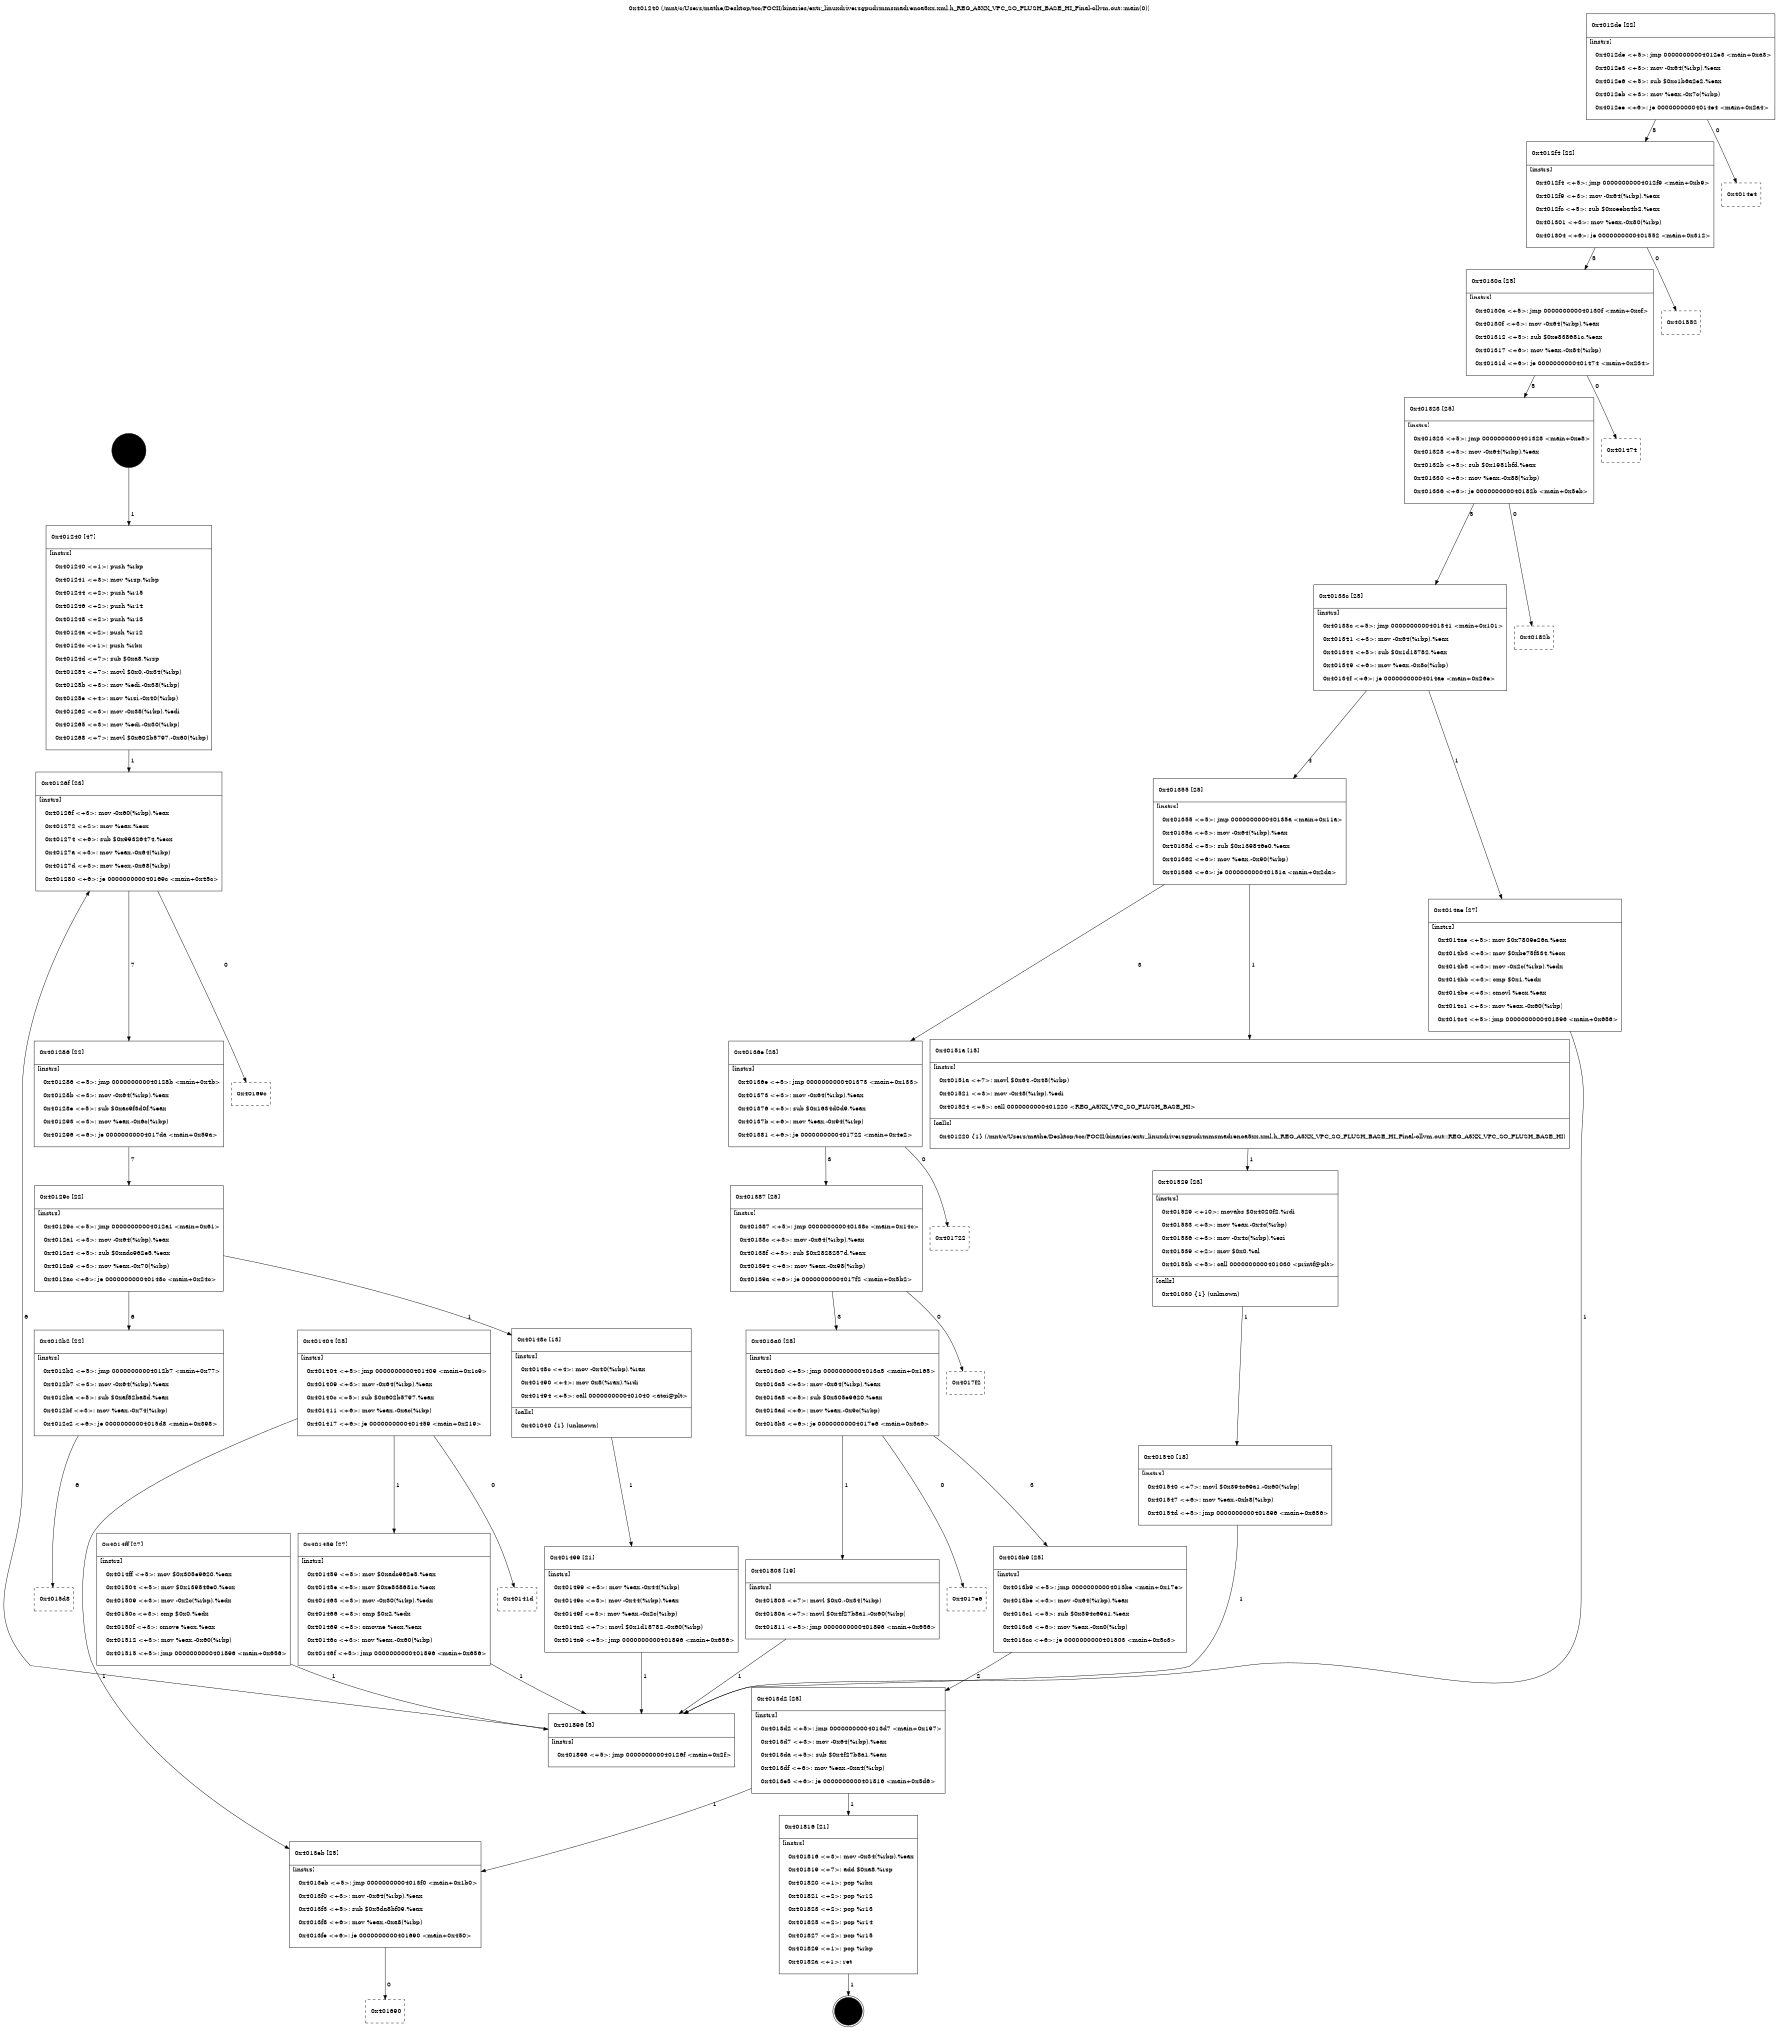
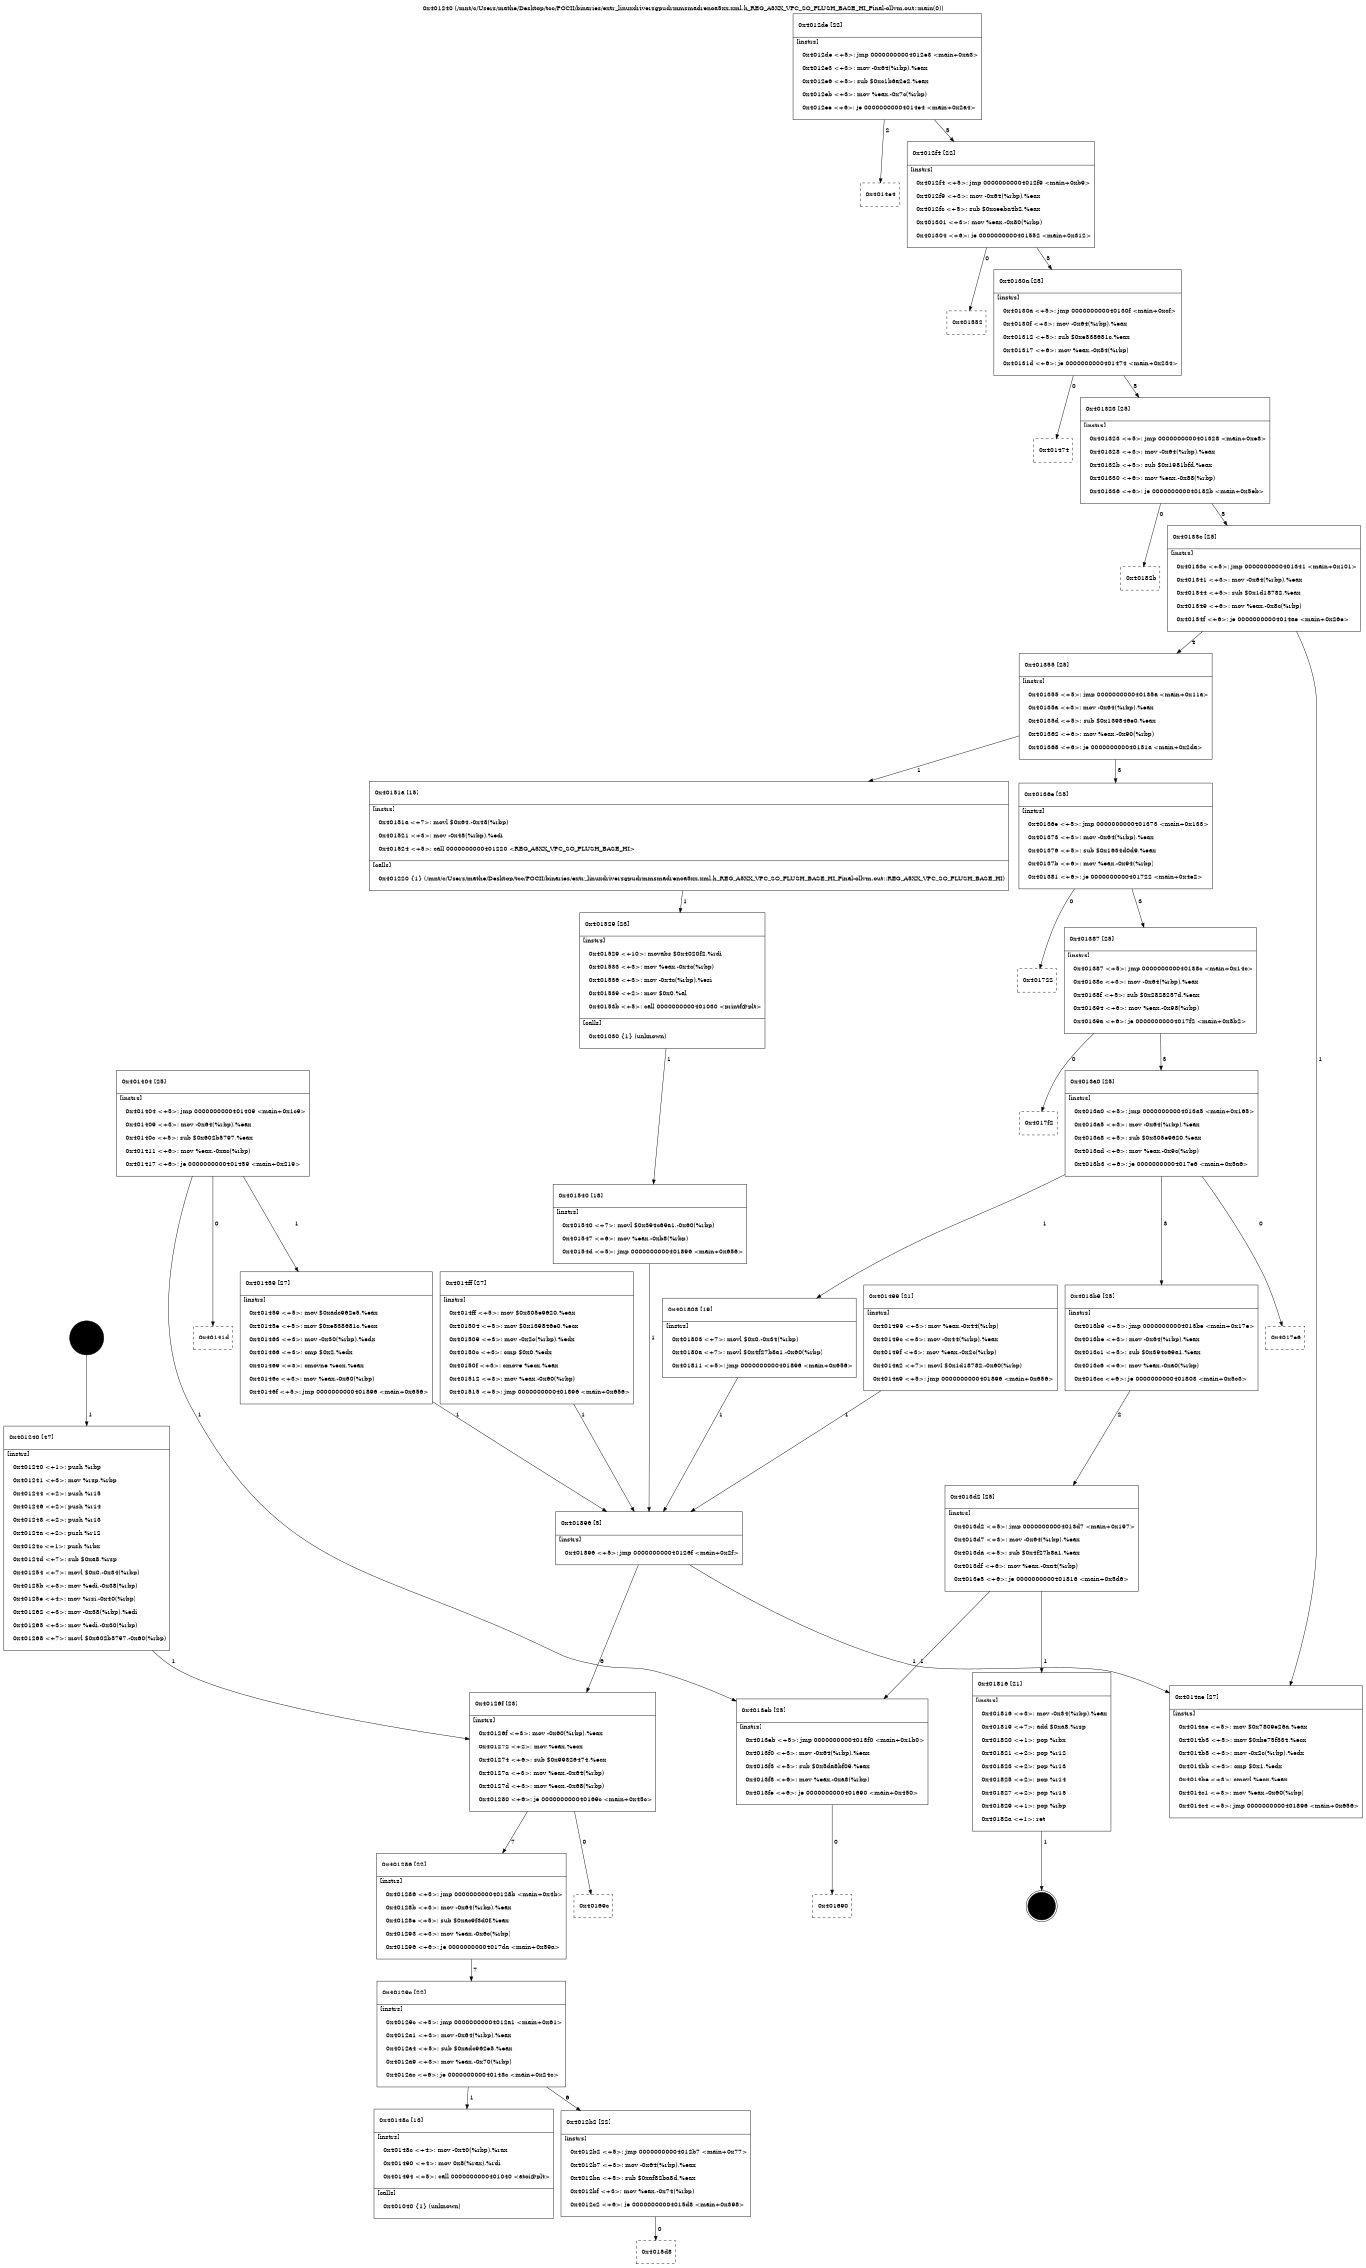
edge "0x4012de [22]" -> "0x4014e4": label " 0" -> " 2"
edge "0x4012b2 [22]" -> "0x4015d8": label " 6" -> " 0"
edge "0x40148c [13]" -> "0x401499 [21]": removed, label "1"
edge "0x4014ae [27]" -> "0x401896 [5]": reversed
